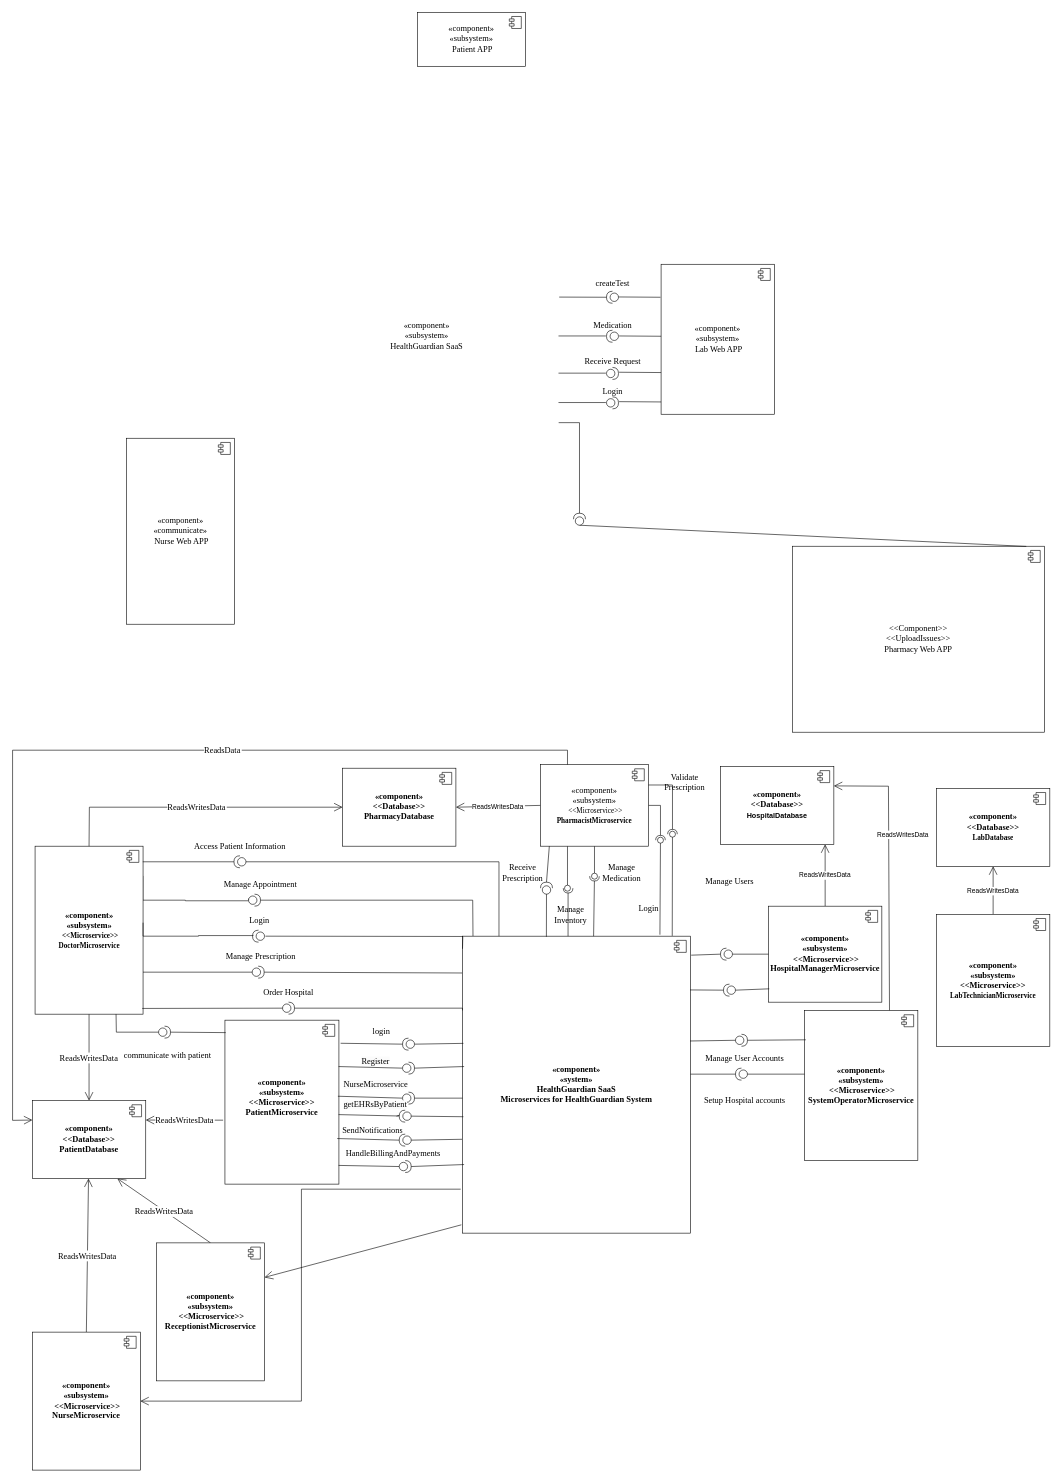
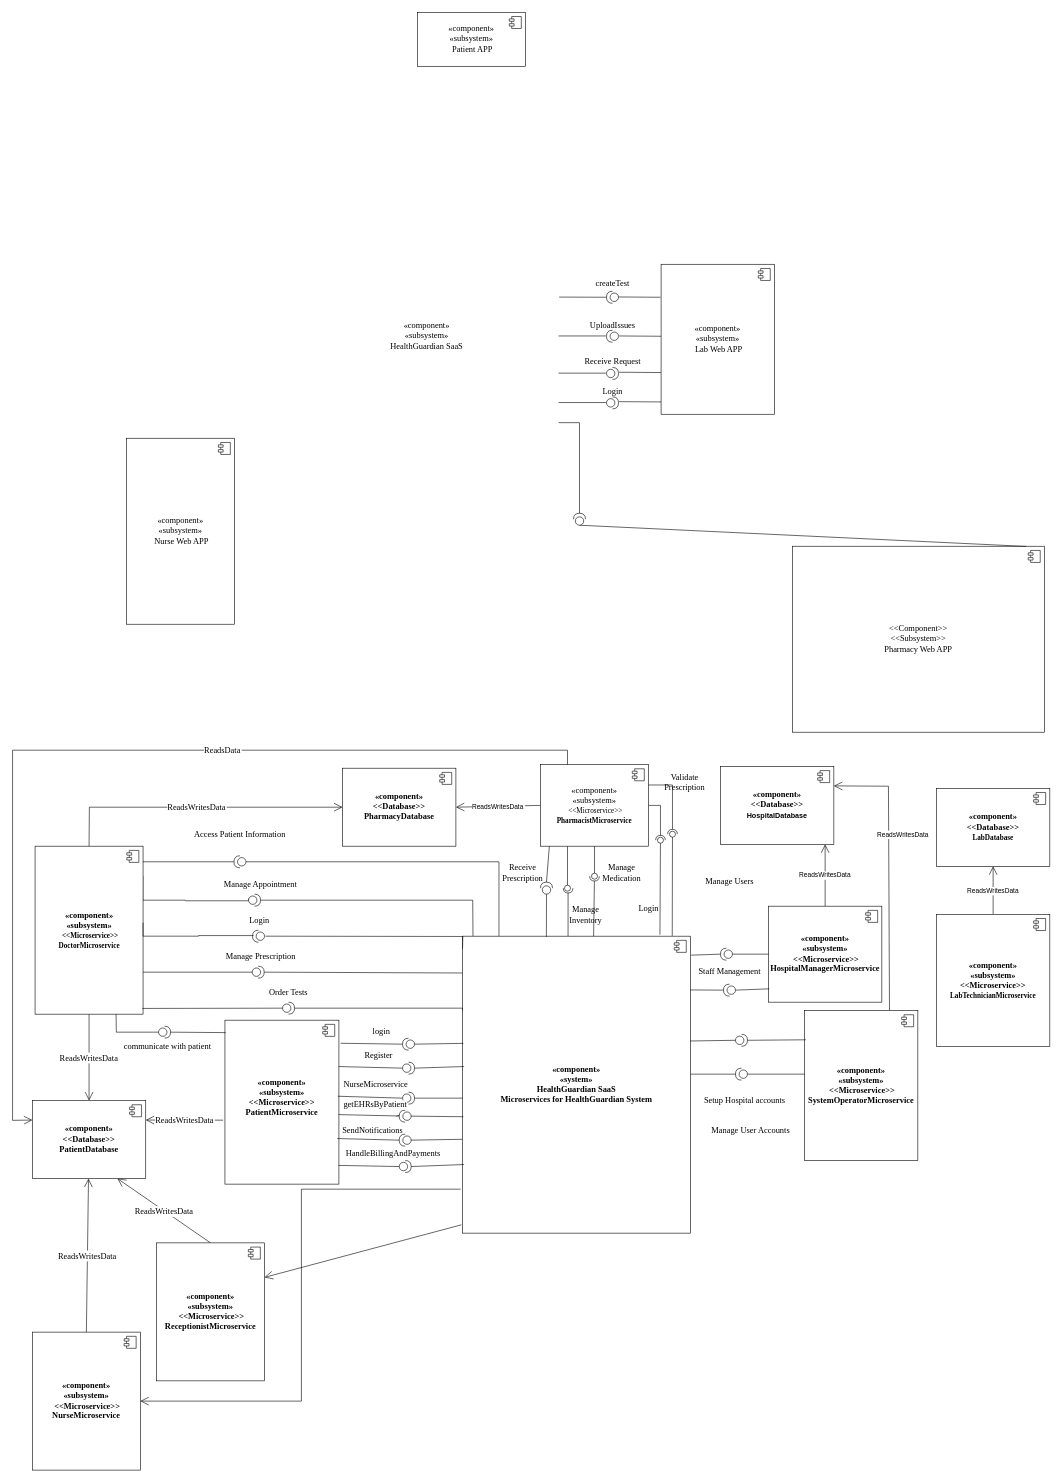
node "Medication": label "Medication" -> "UploadIssues"
node "«component»«communicate» Nurse Web APP": label "«component»«communicate» Nurse Web APP" -> "«component»«subsystem» Nurse Web APP"
node "<<Component>><<UploadIssues>>Pharmacy Web APP": label "<<Component>><<UploadIssues>>Pharmacy Web APP" -> "<<Component>><<Subsystem>>Pharmacy Web APP"
node "Access Patient Information": moved (240, 847) -> (240, 835)
node "Manage Inventory": moved (570, 915) -> (585, 915)
node "Staff Management": added
node "Order Hospital": label "Order Hospital" -> "Order Tests"
node "communicate with patient": moved (167, 1056) -> (167, 1047)
node "Manage User Accounts": moved (744, 1059) -> (750, 1131)
node "Register": moved (375, 1061) -> (378, 1055)
